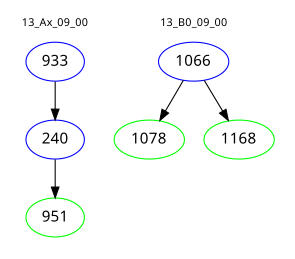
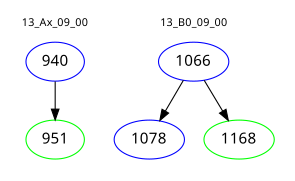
node "933": removed
node "240": label "240" -> "940"
node "1078": color green -> blue
